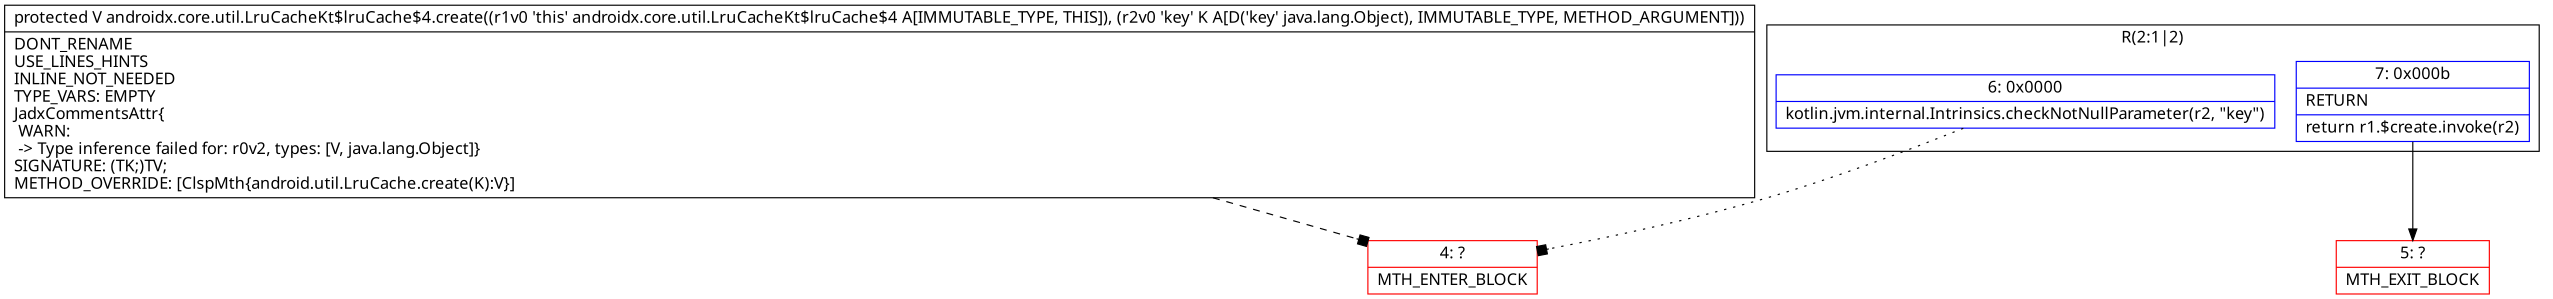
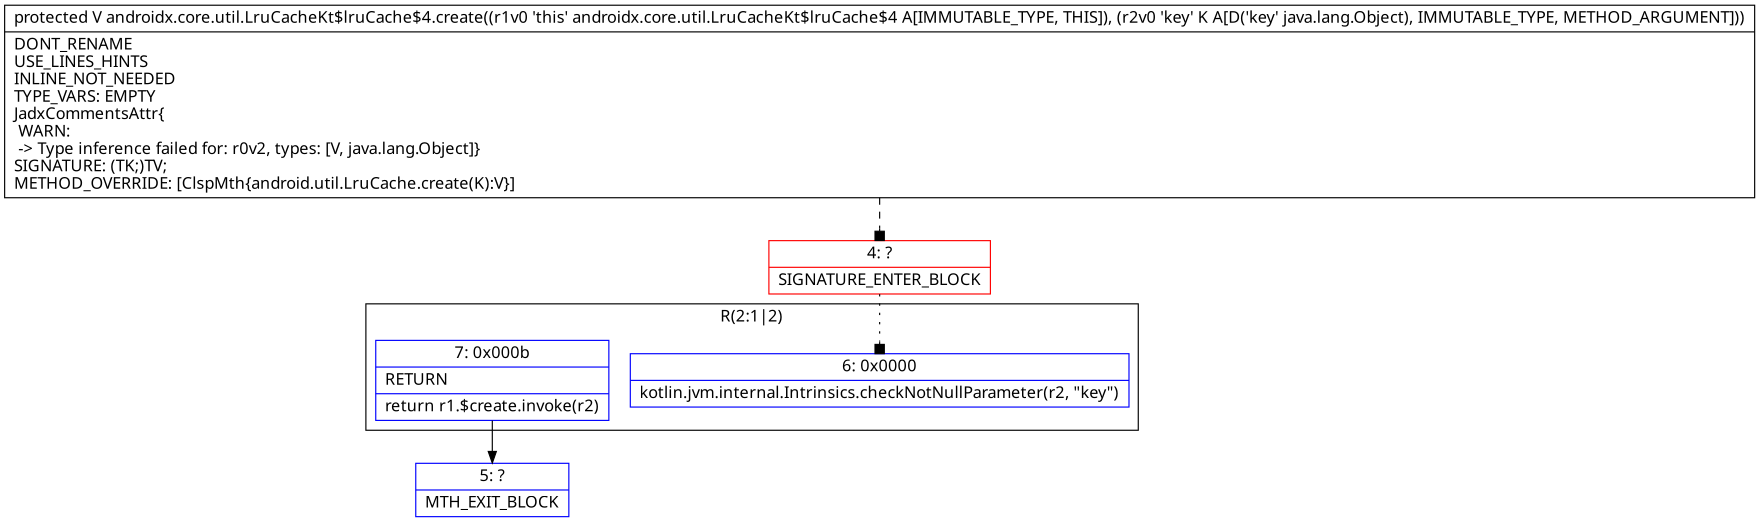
edge "6: 0x0000" -> "4: ?": reversed
node "5: ?": color red -> blue
node "4: ?": text "MTH_ENTER_BLOCK" -> "SIGNATURE_ENTER_BLOCK"
